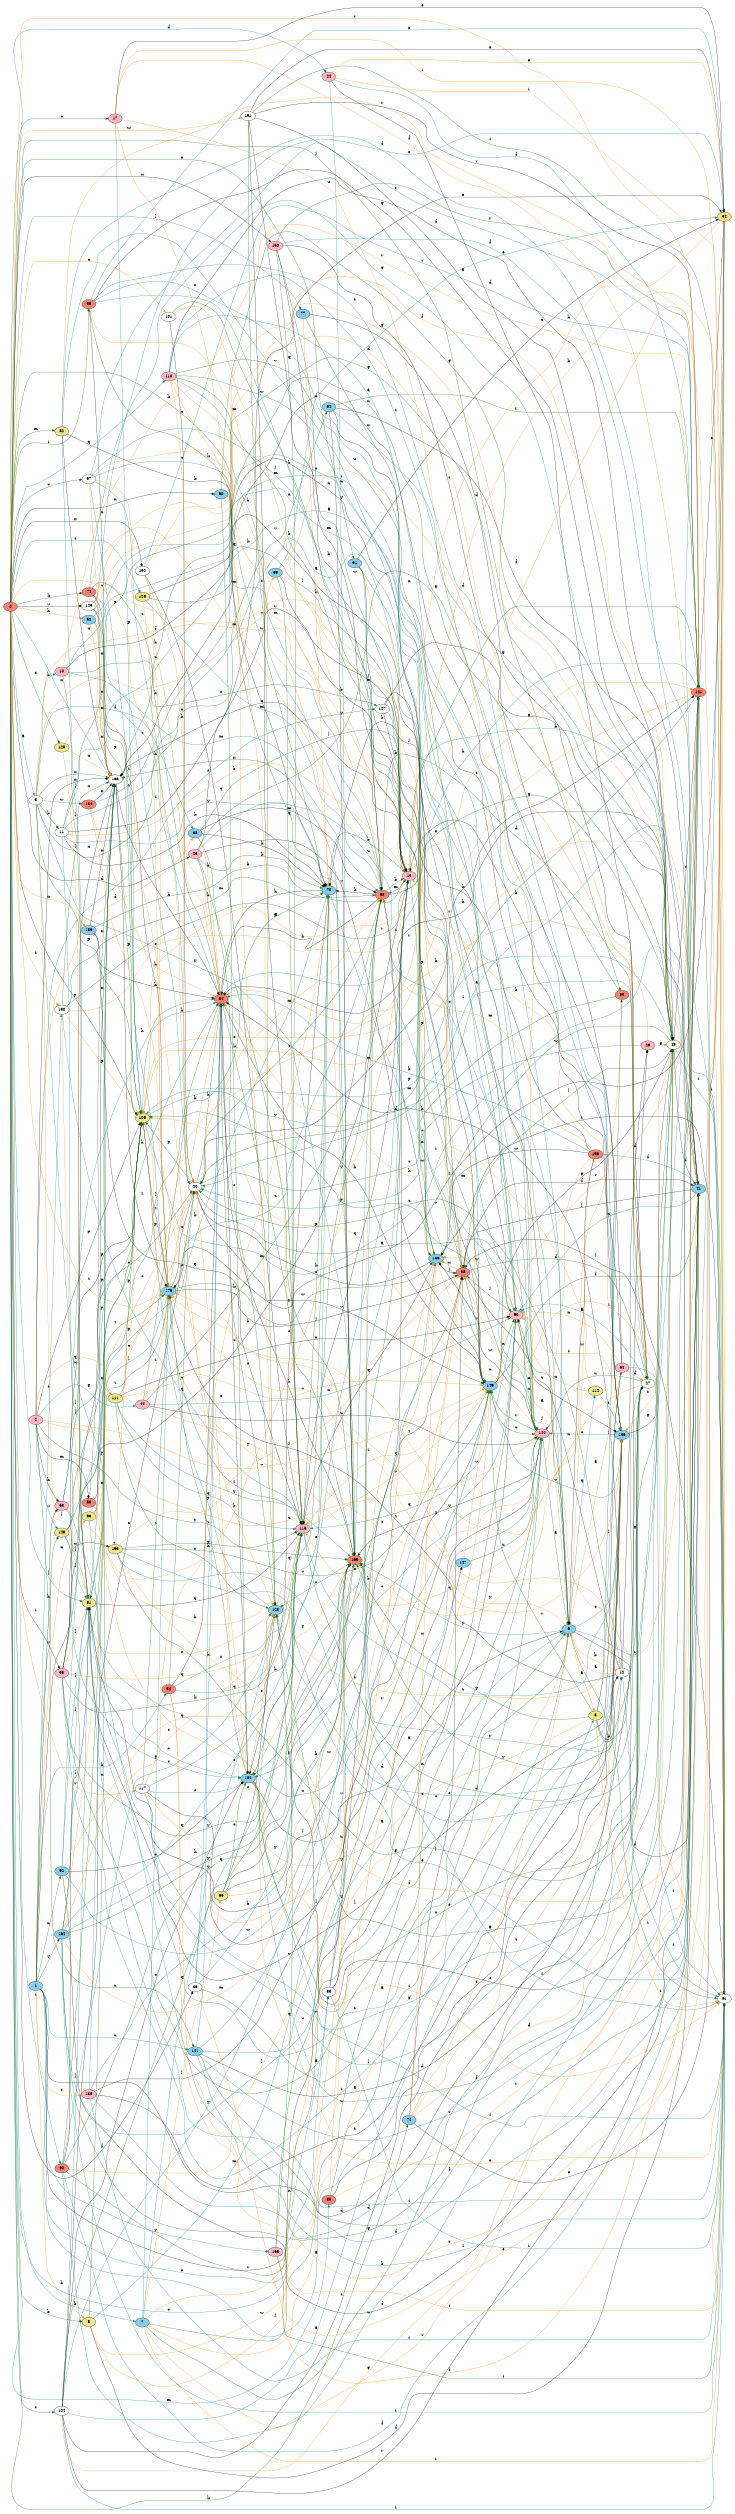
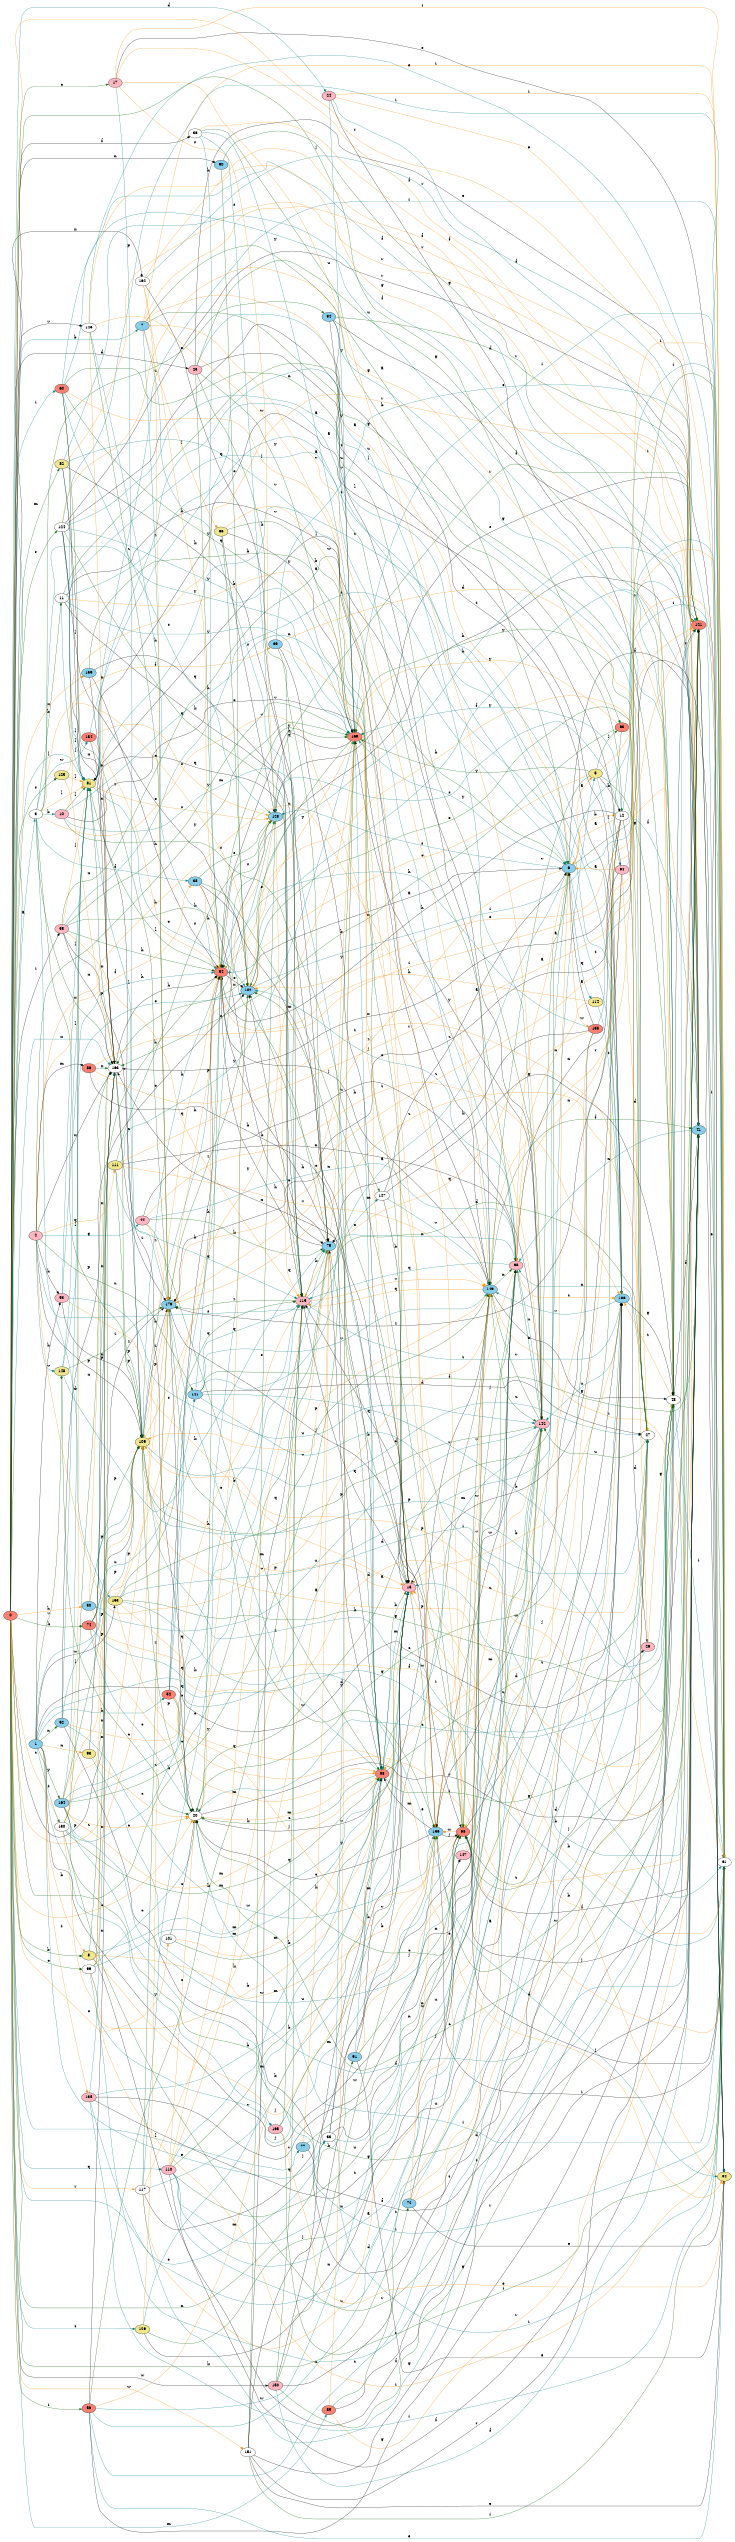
node "97": label "97" -> "99"
node "147": fillcolor skyblue -> lightpink
edge "169" -> "128": now "6" -> "128"
